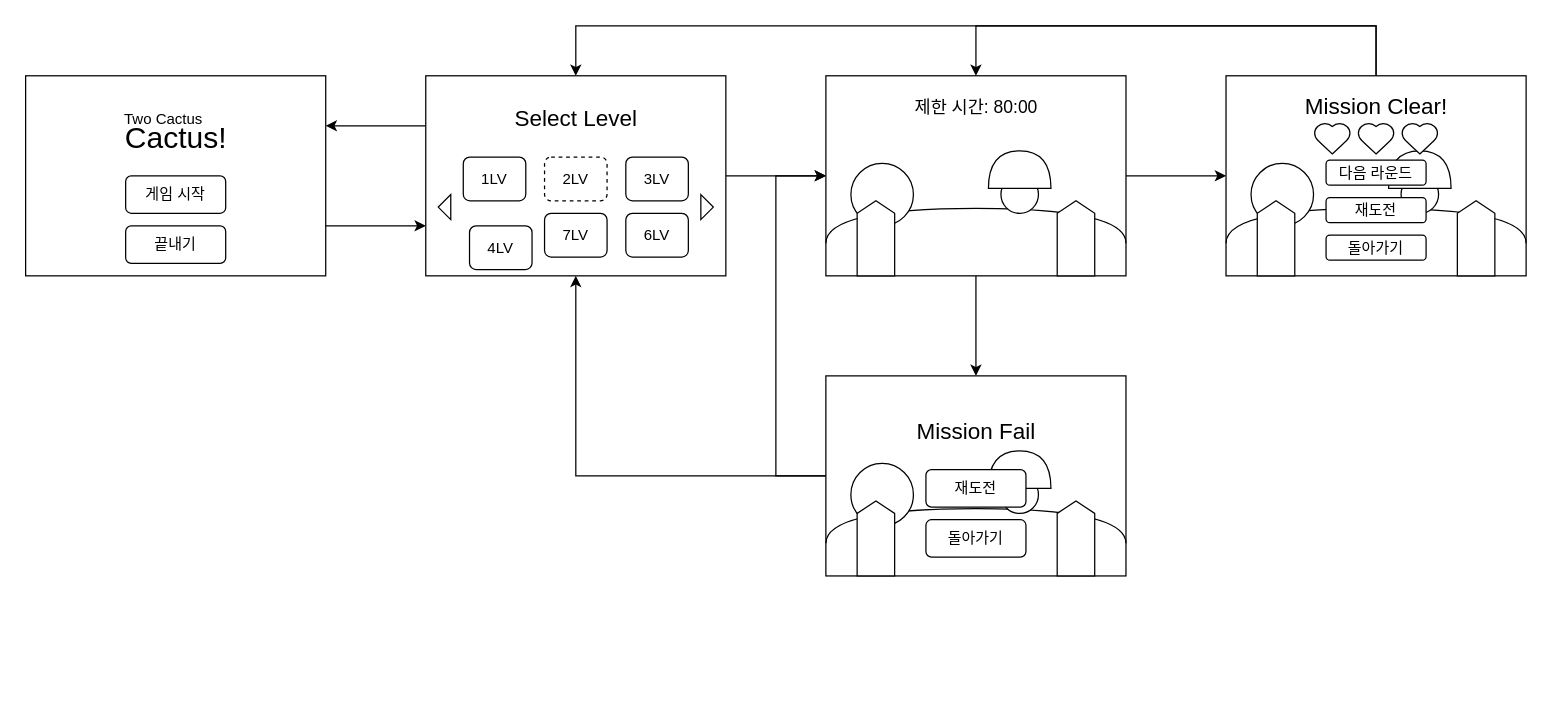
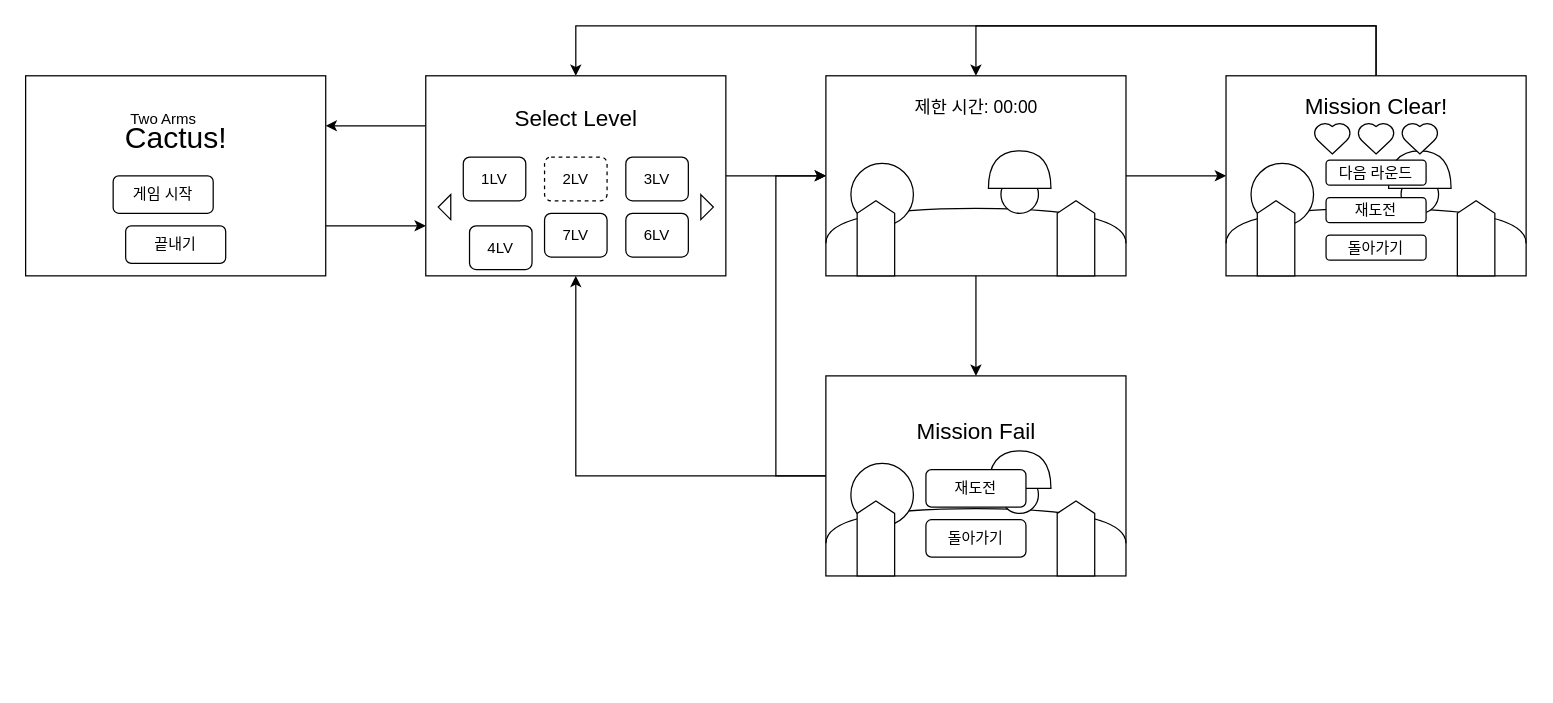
node "제한 시간: 80:00": label "제한 시간: 80:00" -> "제한 시간: 00:00"
node "Two Cactus": label "Two Cactus" -> "Two Arms"
node "게임 시작": moved (176, 194) -> (163, 194)
